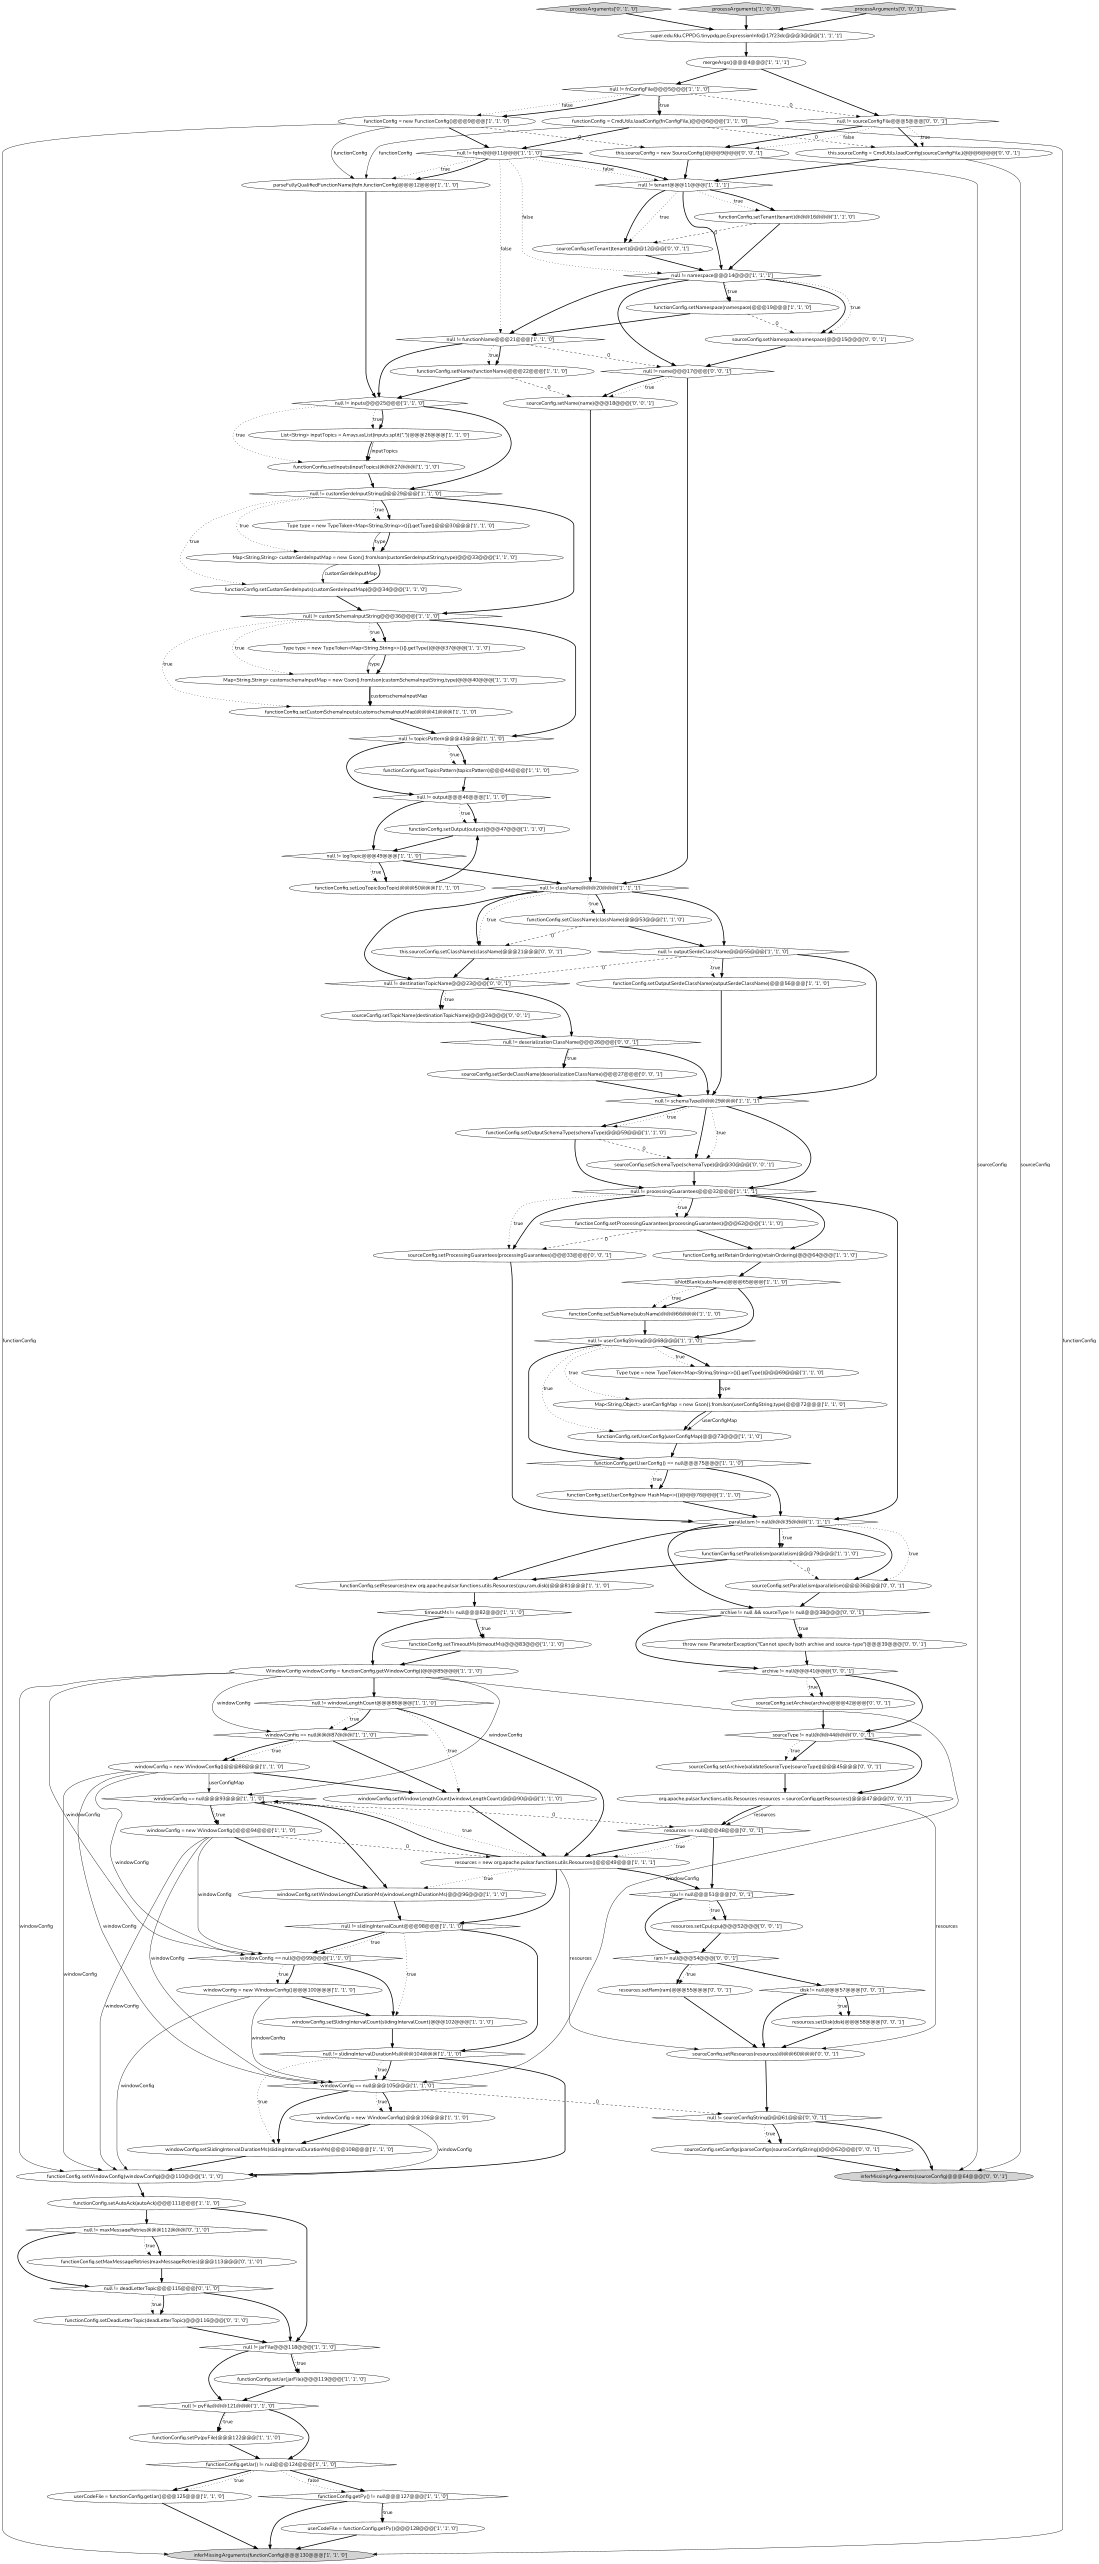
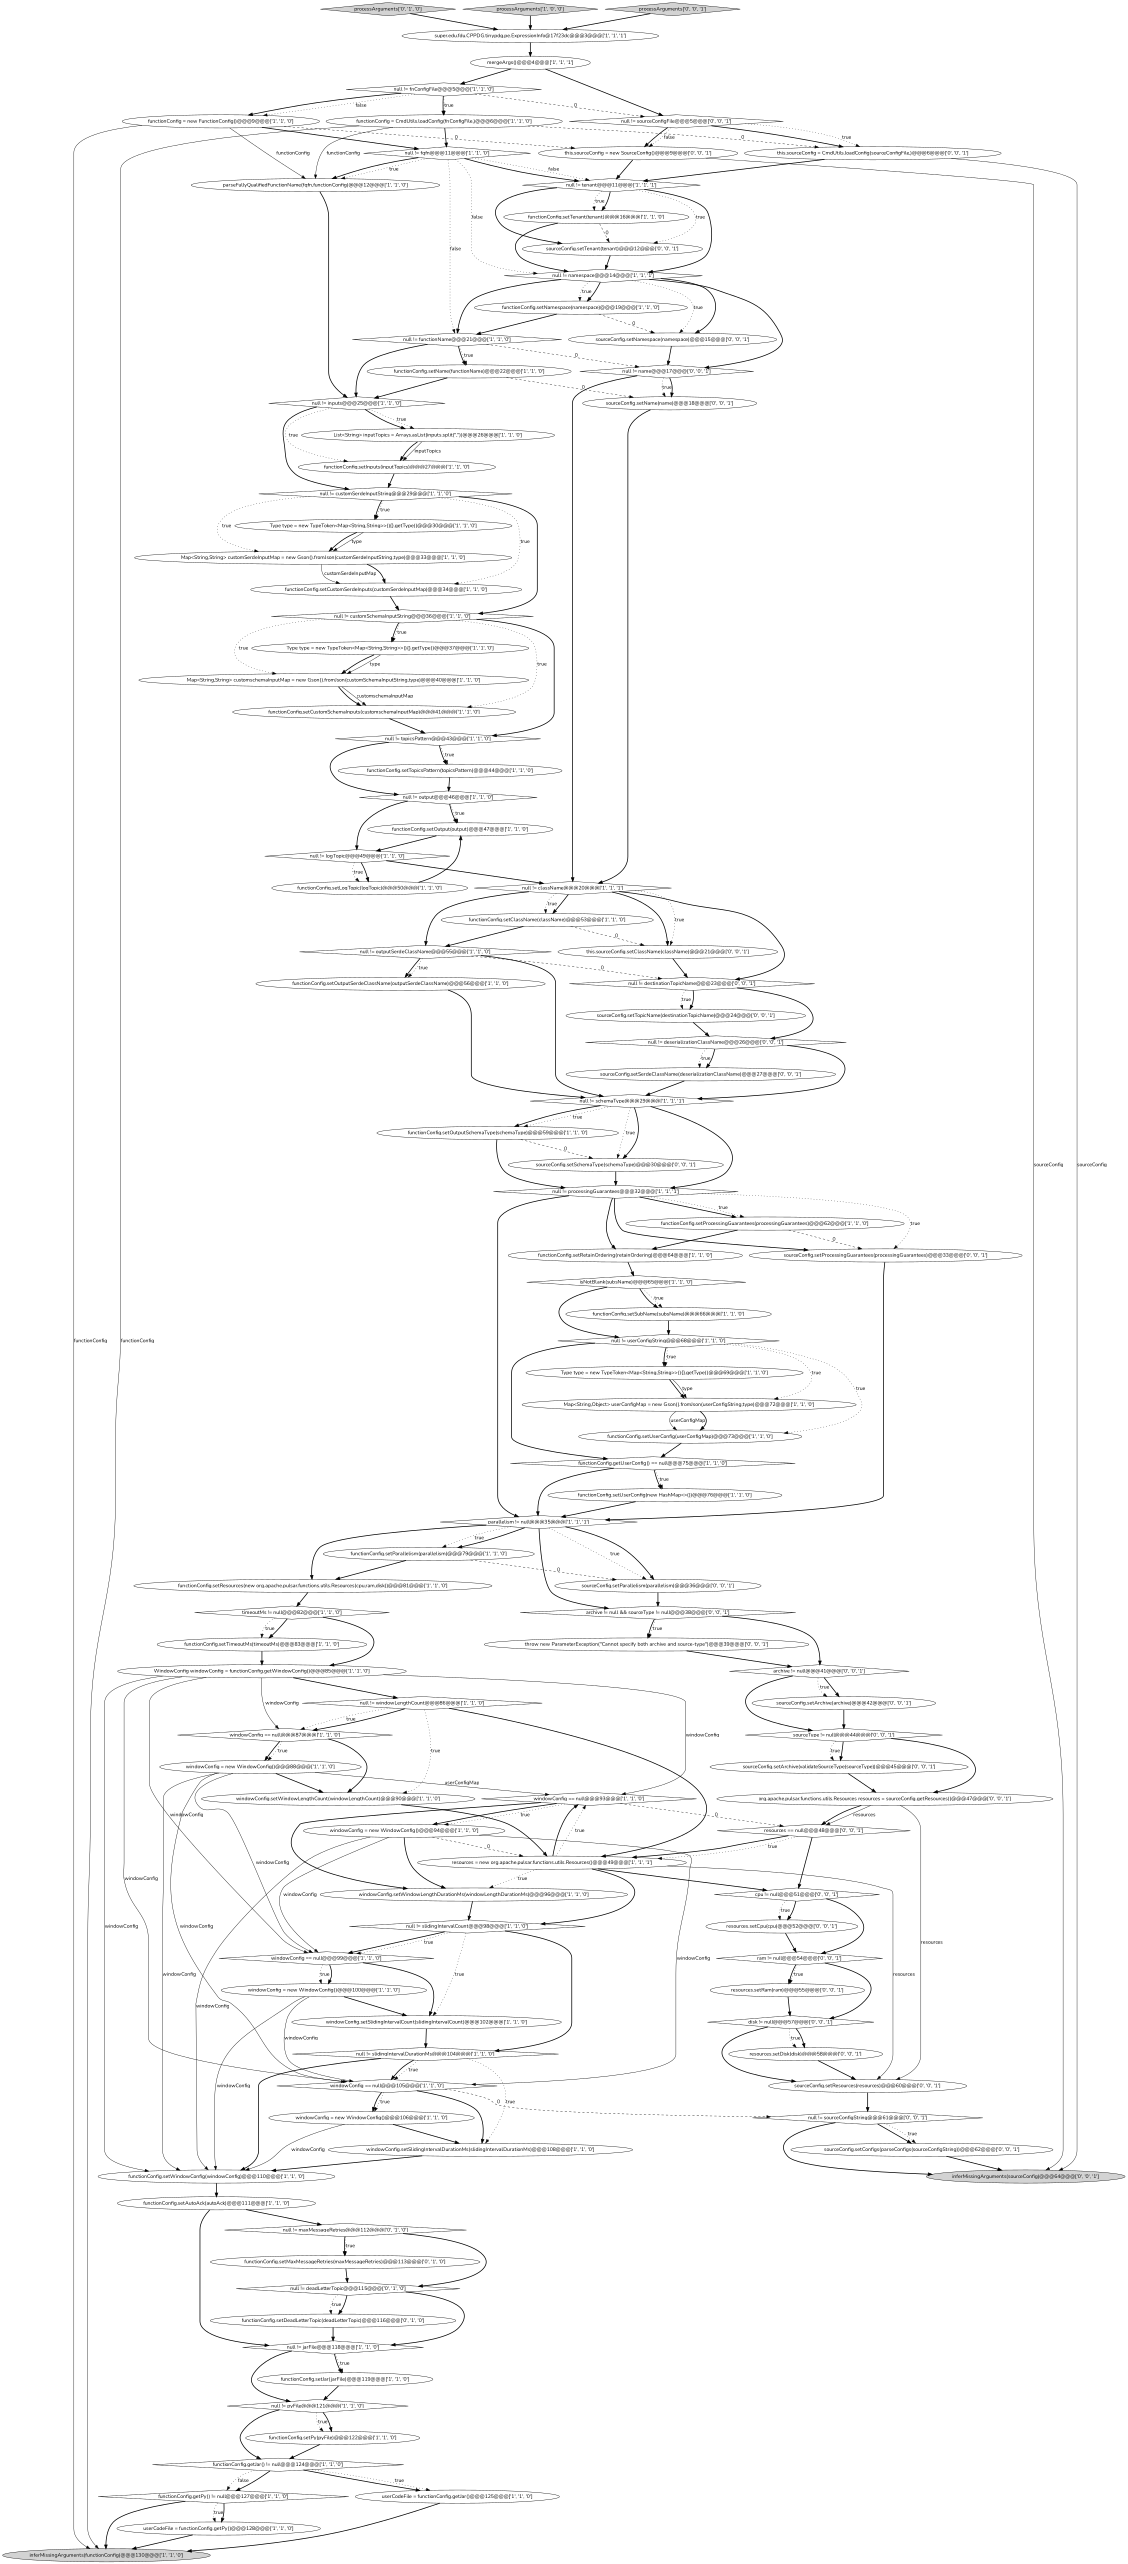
edge "resources.setRam(ram)@@@55@@@['0', '0', '1']" -> "sourceConfig.setResources(resources)@@@60@@@['0', '0', '1']": now "resources.setRam(ram)@@@55@@@['0', '0', '1']" -> "disk != null@@@57@@@['0', '0', '1']"
